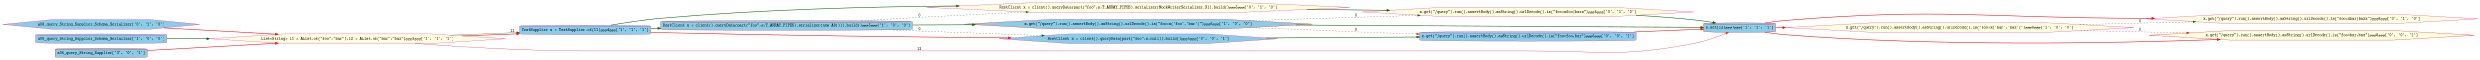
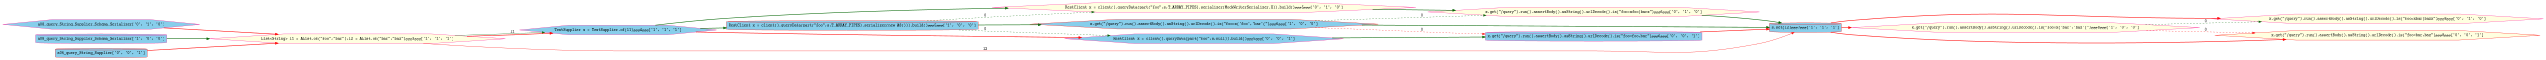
node "TestSupplier s = TestSupplier.of(l1)@@@4@@@['1', '1', '1']": shape cylinder -> hexagon
